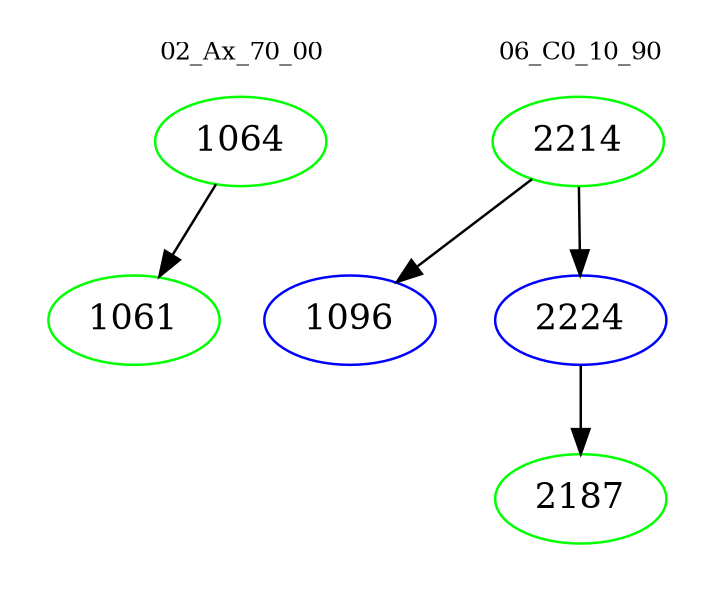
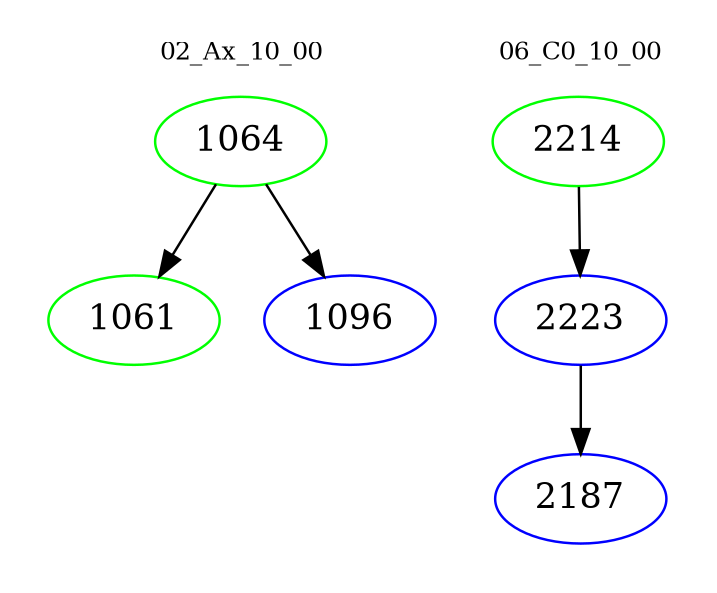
cluster "02_Ax_70_00": label "02_Ax_70_00" -> "02_Ax_10_00"
cluster "06_C0_10_90": label "06_C0_10_90" -> "06_C0_10_00"
edge "2214" -> "1096": now "1064" -> "1096"
node "2224": label "2224" -> "2223"
node "2187": color green -> blue
